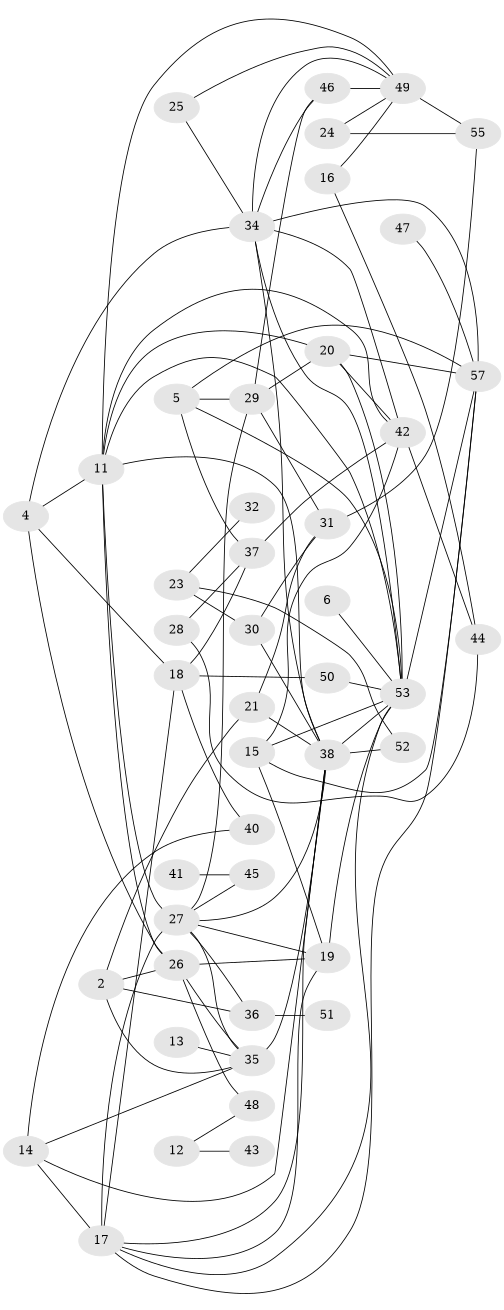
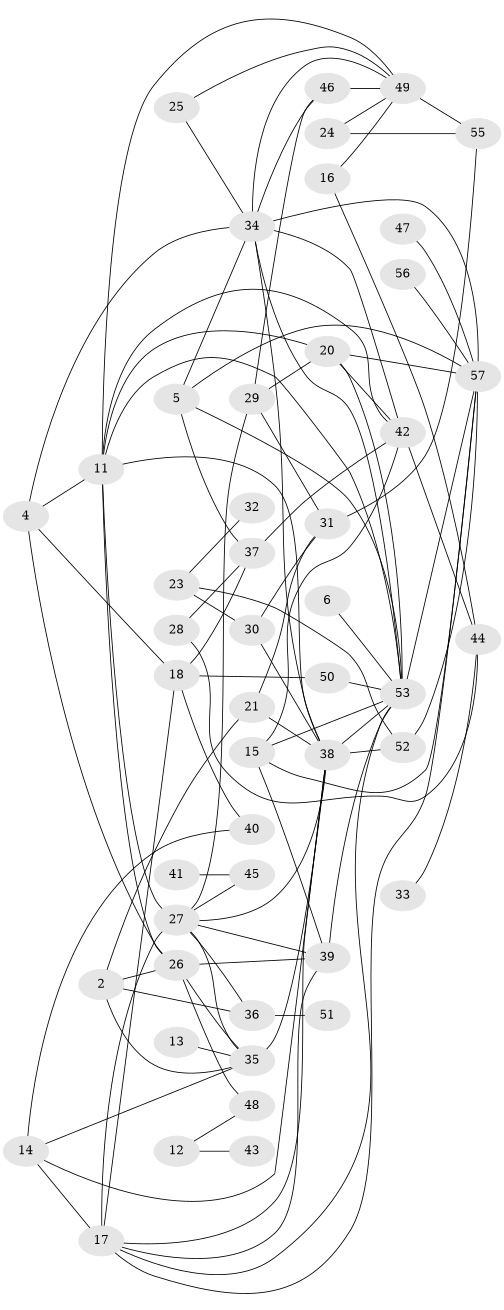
node "56": added
edge "5" -- "29": now "5" -- "34"
edge "57" -- "52": added
node "33": added
node "19": label "19" -> "39"
